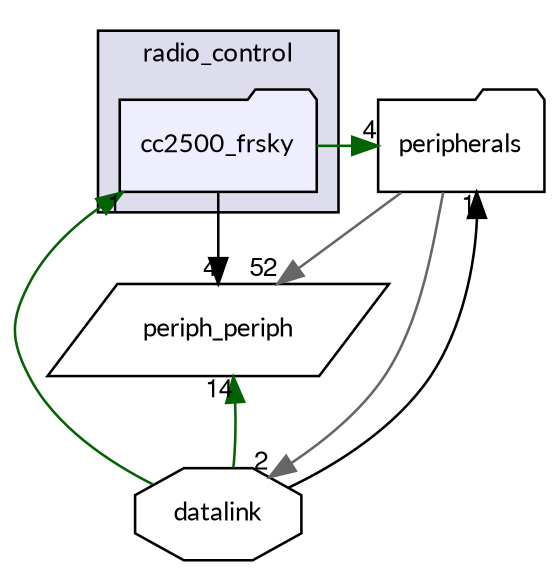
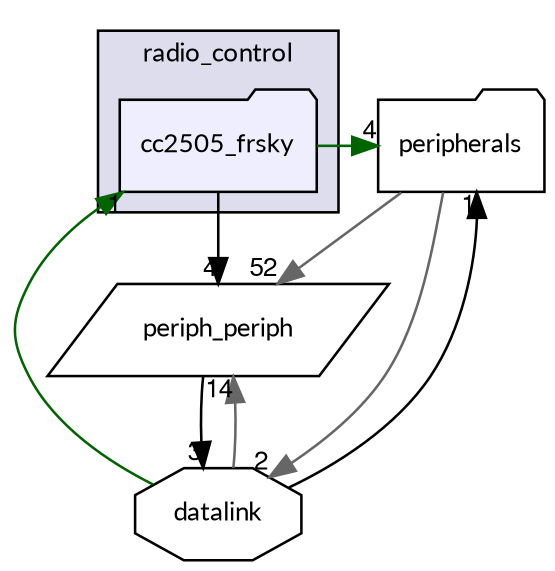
node "cc2500_frsky": label "cc2500_frsky" -> "cc2505_frsky"
edge "periph_periph" -> "datalink": added
edge "datalink" -> "periph_periph": color darkgreen -> gray40
